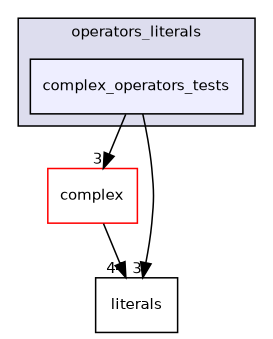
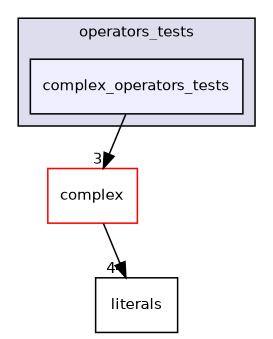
cluster "operators_literals": label "operators_literals" -> "operators_tests"
edge "complex_operators_tests" -> "literals": removed
